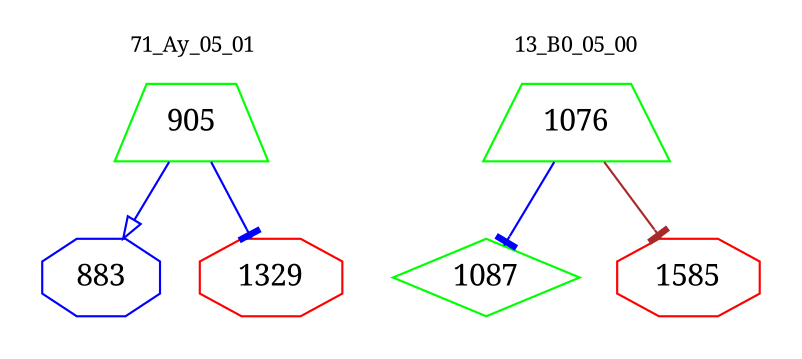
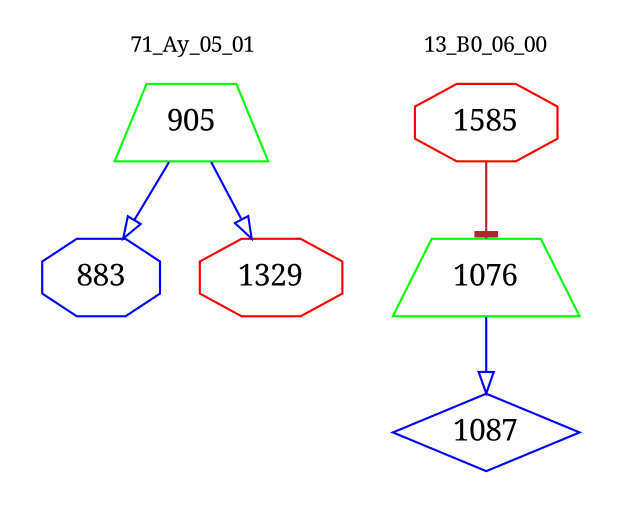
cluster "13_B0_05_00": label "13_B0_05_00" -> "13_B0_06_00"
edge "905" -> "1329": arrowhead tee -> onormal
edge "1076" -> "1585": reversed
edge "1076" -> "1087": arrowhead tee -> onormal
node "1087": color green -> blue
